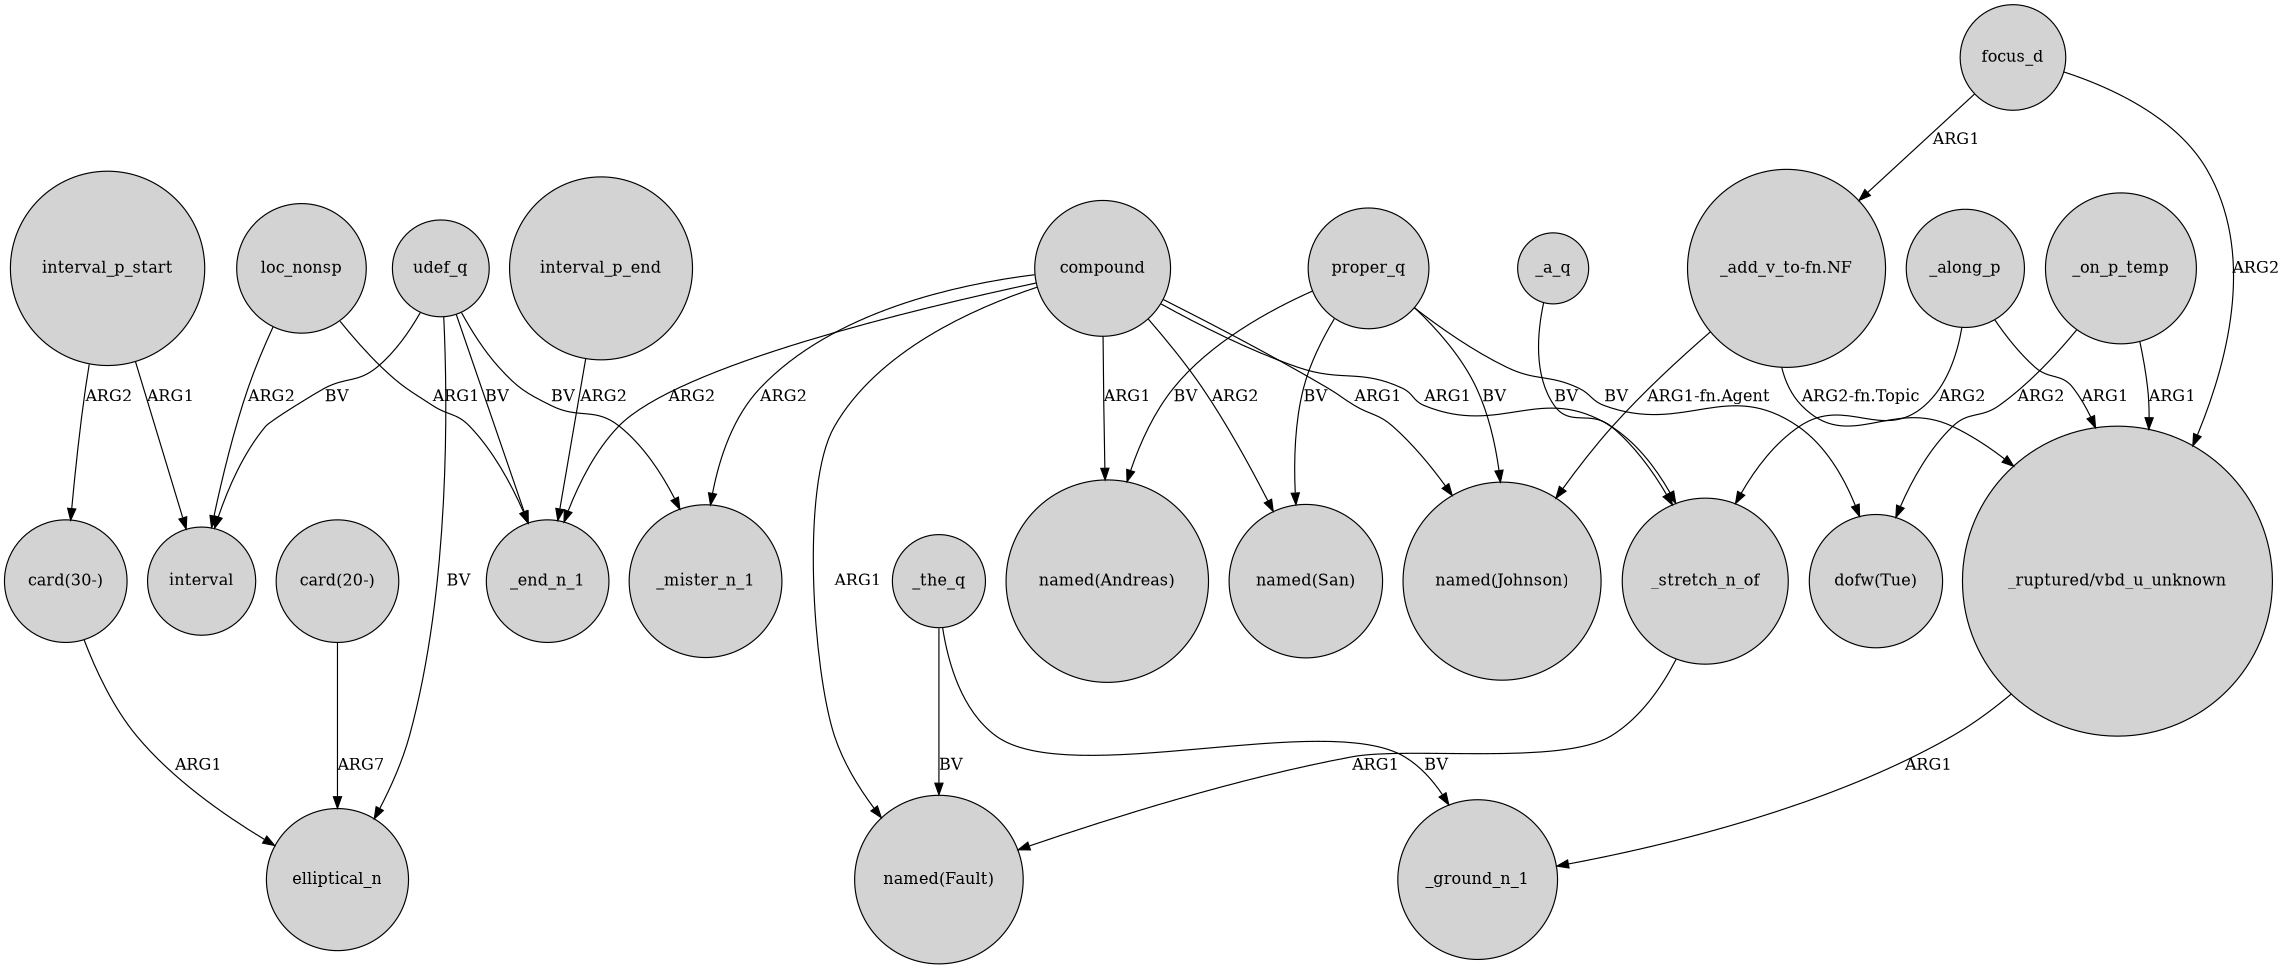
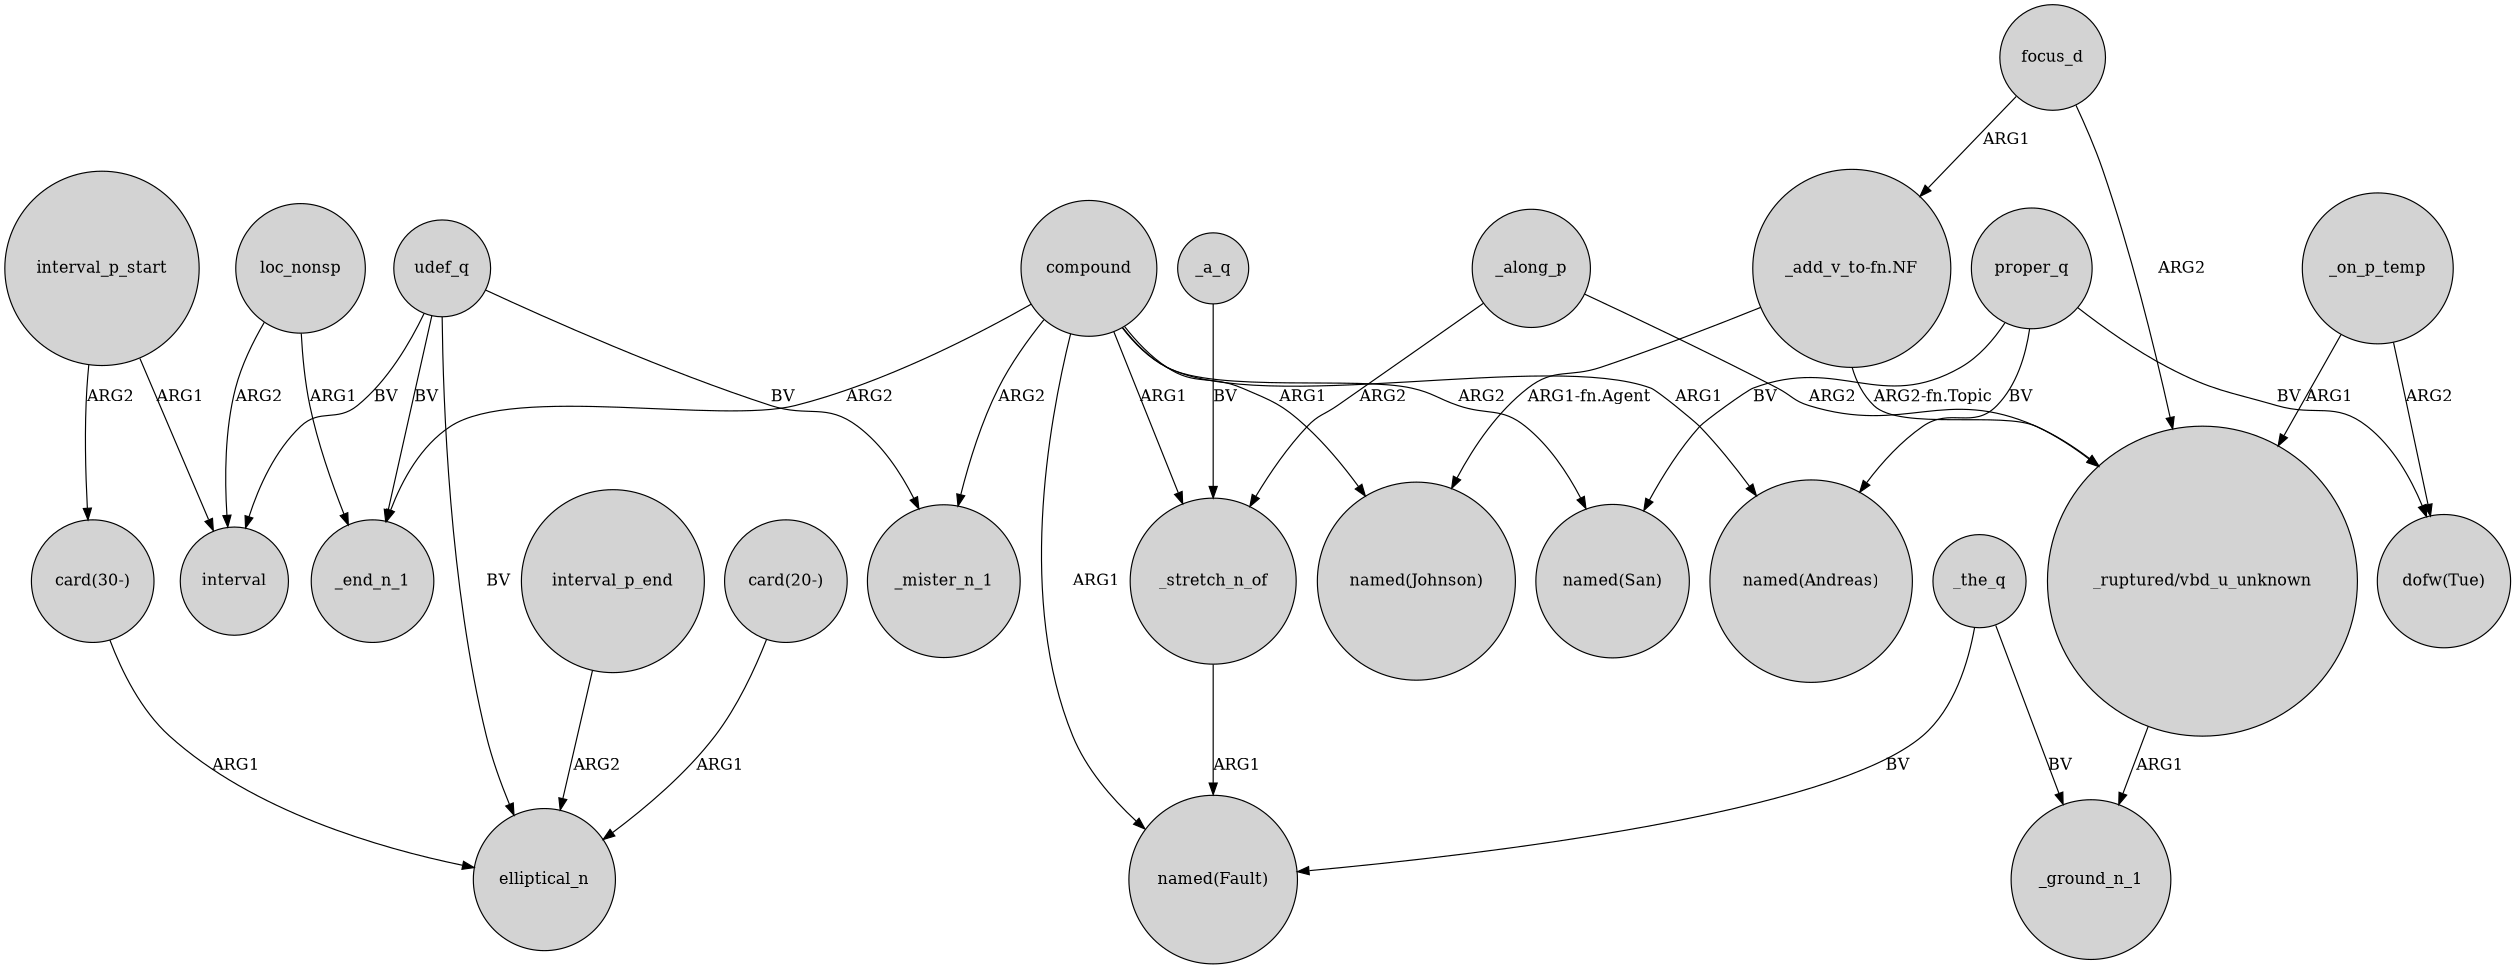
edge "proper_q" -> "named(Johnson)": removed, label "BV"
edge "_along_p" -> "_ruptured/vbd_u_unknown": label "ARG1" -> "ARG2"
edge "interval_p_end" -> "_end_n_1": now "interval_p_end" -> "elliptical_n"
edge "card(20-)" -> "elliptical_n": label "ARG7" -> "ARG1"
